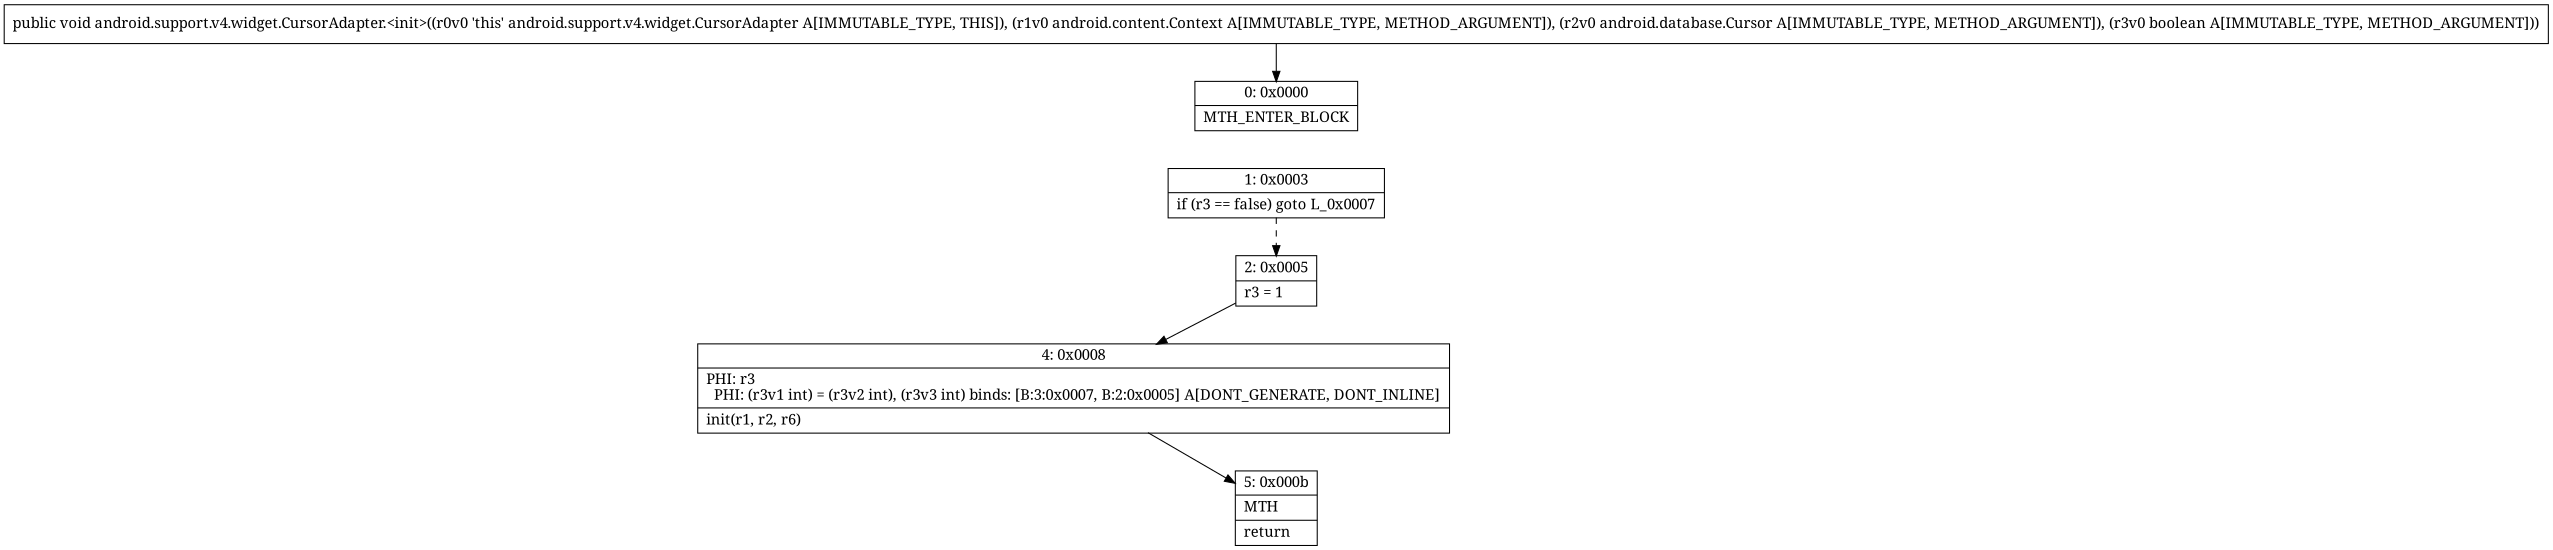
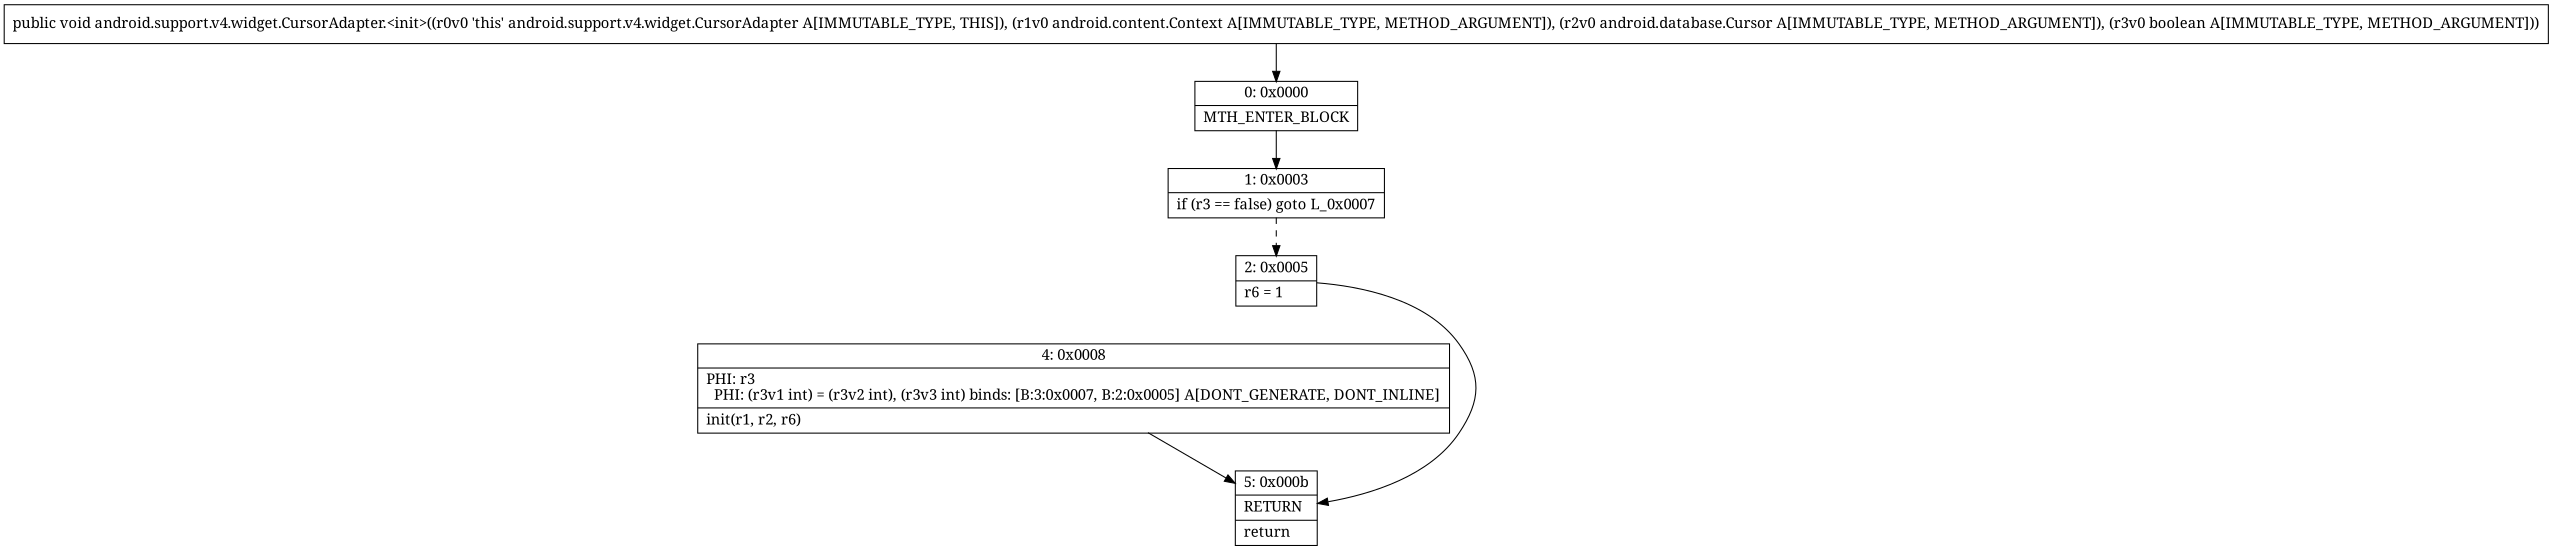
edge "0: 0x0000" -> "1: 0x0003": added
node "2: 0x0005": text "r3 = 1" -> "r6 = 1"
edge "2: 0x0005" -> "4: 0x0008": now "2: 0x0005" -> "5: 0x000b"
node "5: 0x000b": text "MTH" -> "RETURN"
